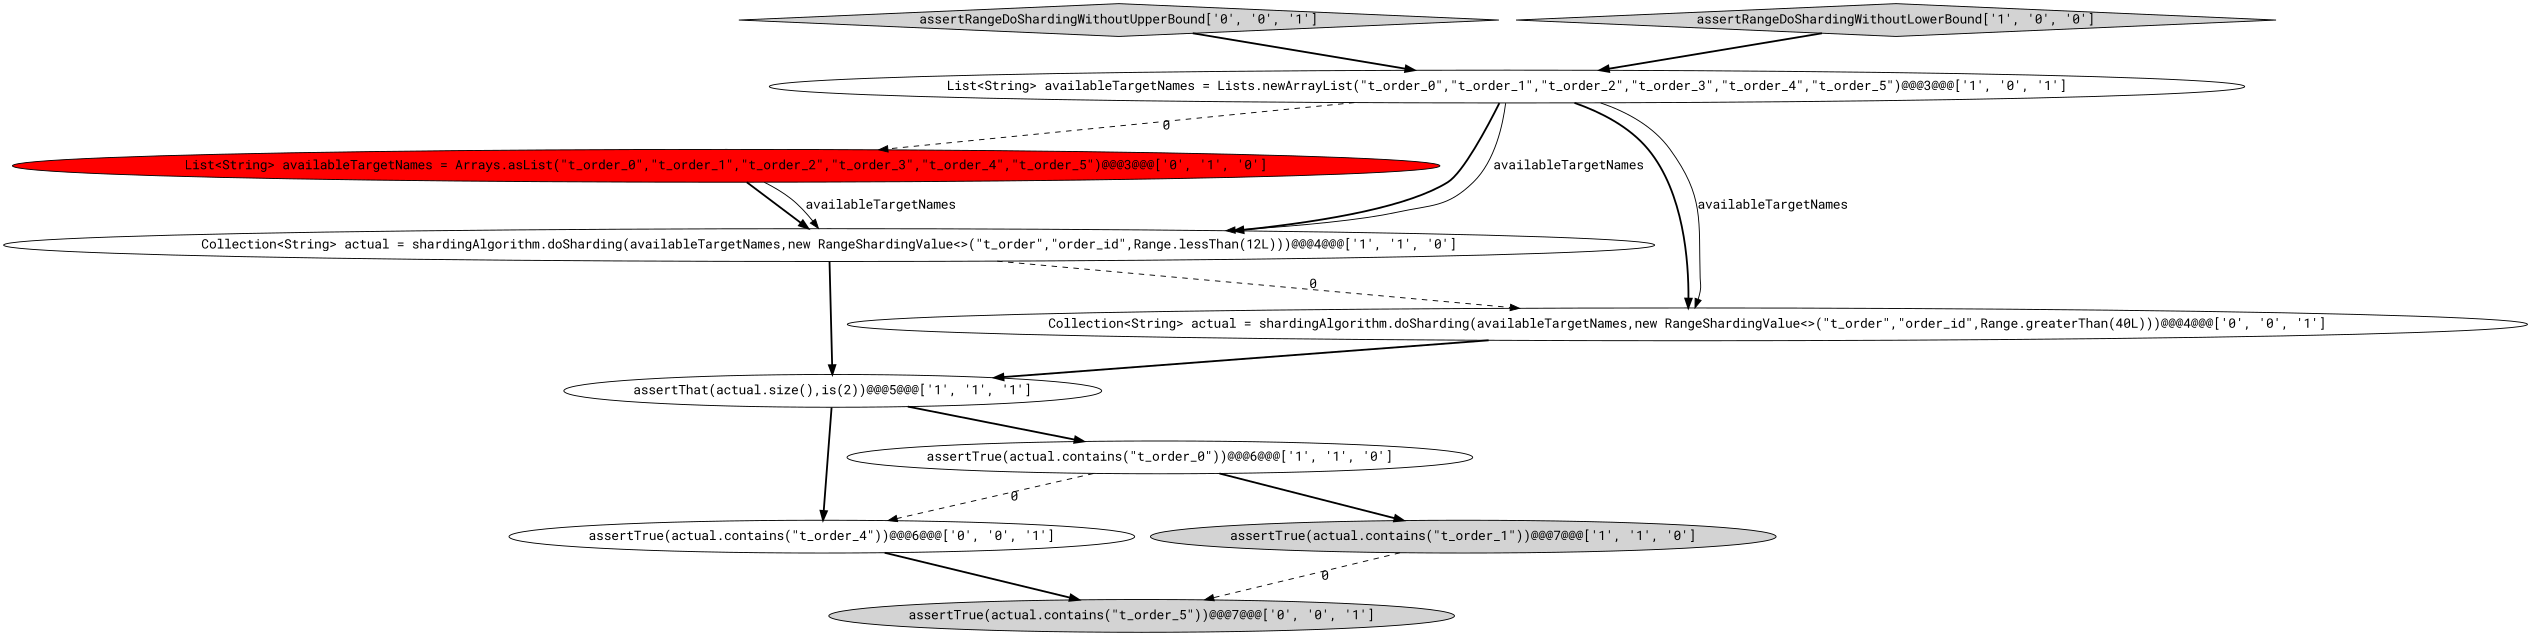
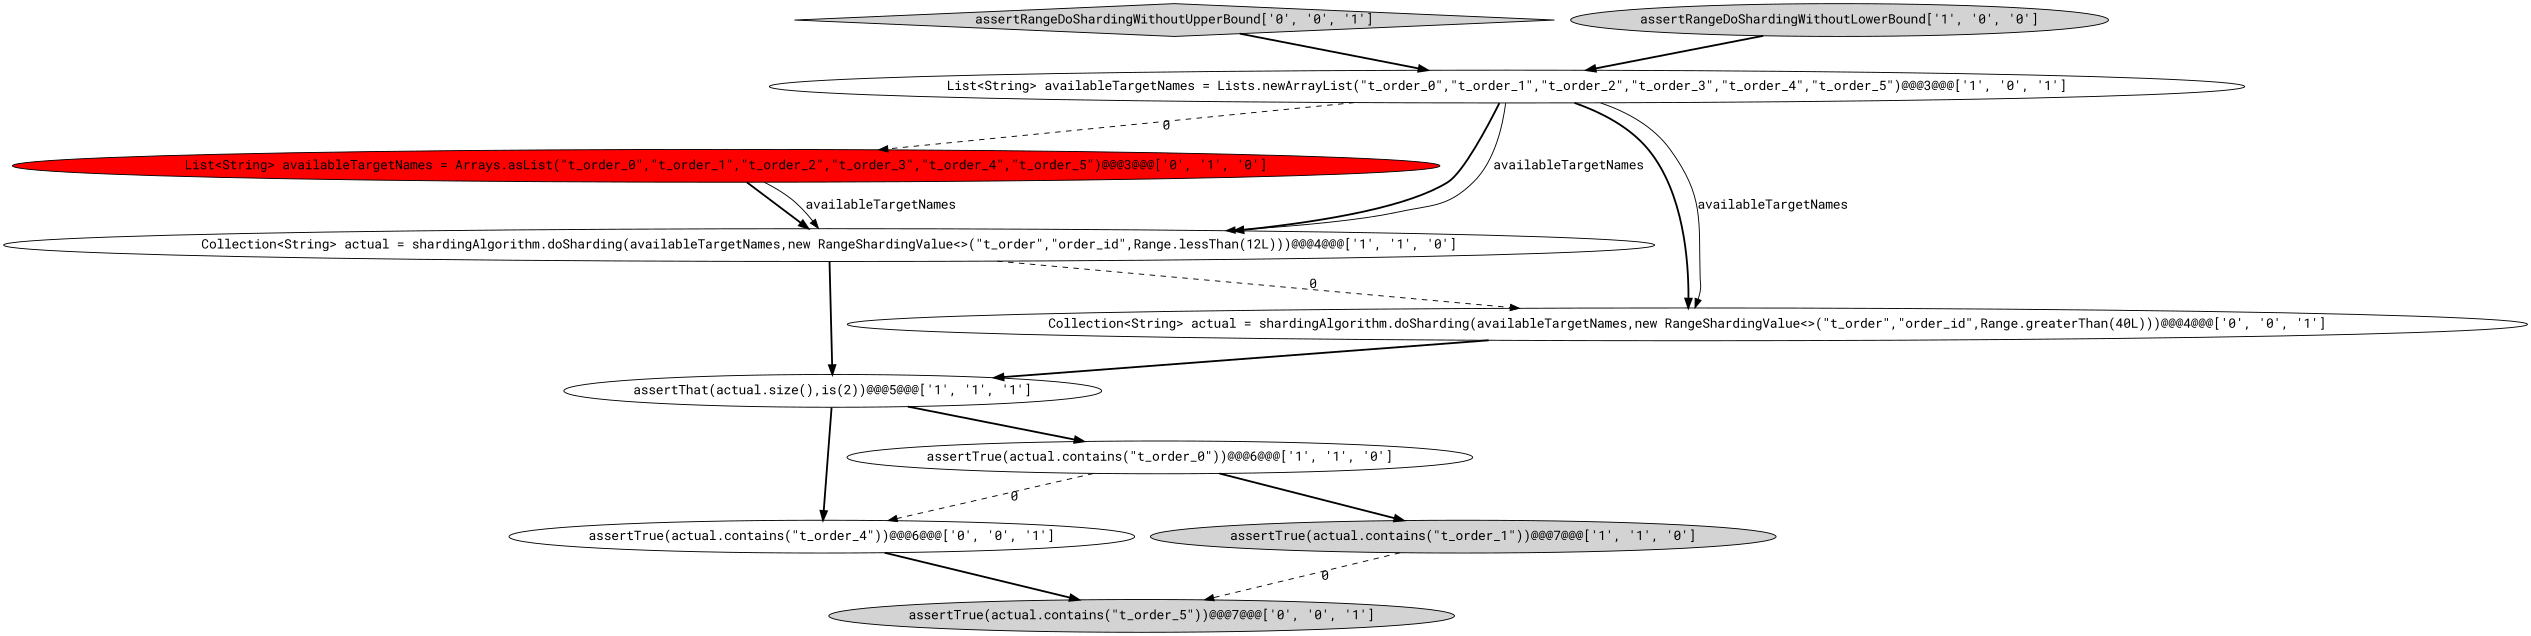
node "assertRangeDoShardingWithoutLowerBound['1', '0', '0']": shape diamond -> ellipse
